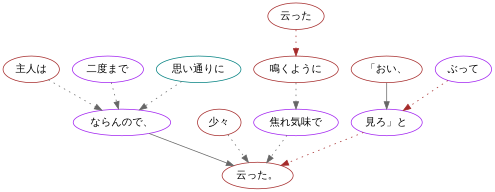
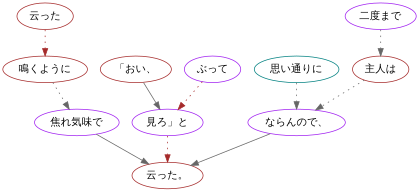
edge "二度まで" -> "ならんので、": now "二度まで" -> "主人は"
node "少々": removed
edge "焦れ気味で" -> "云った。": style dotted -> solid
